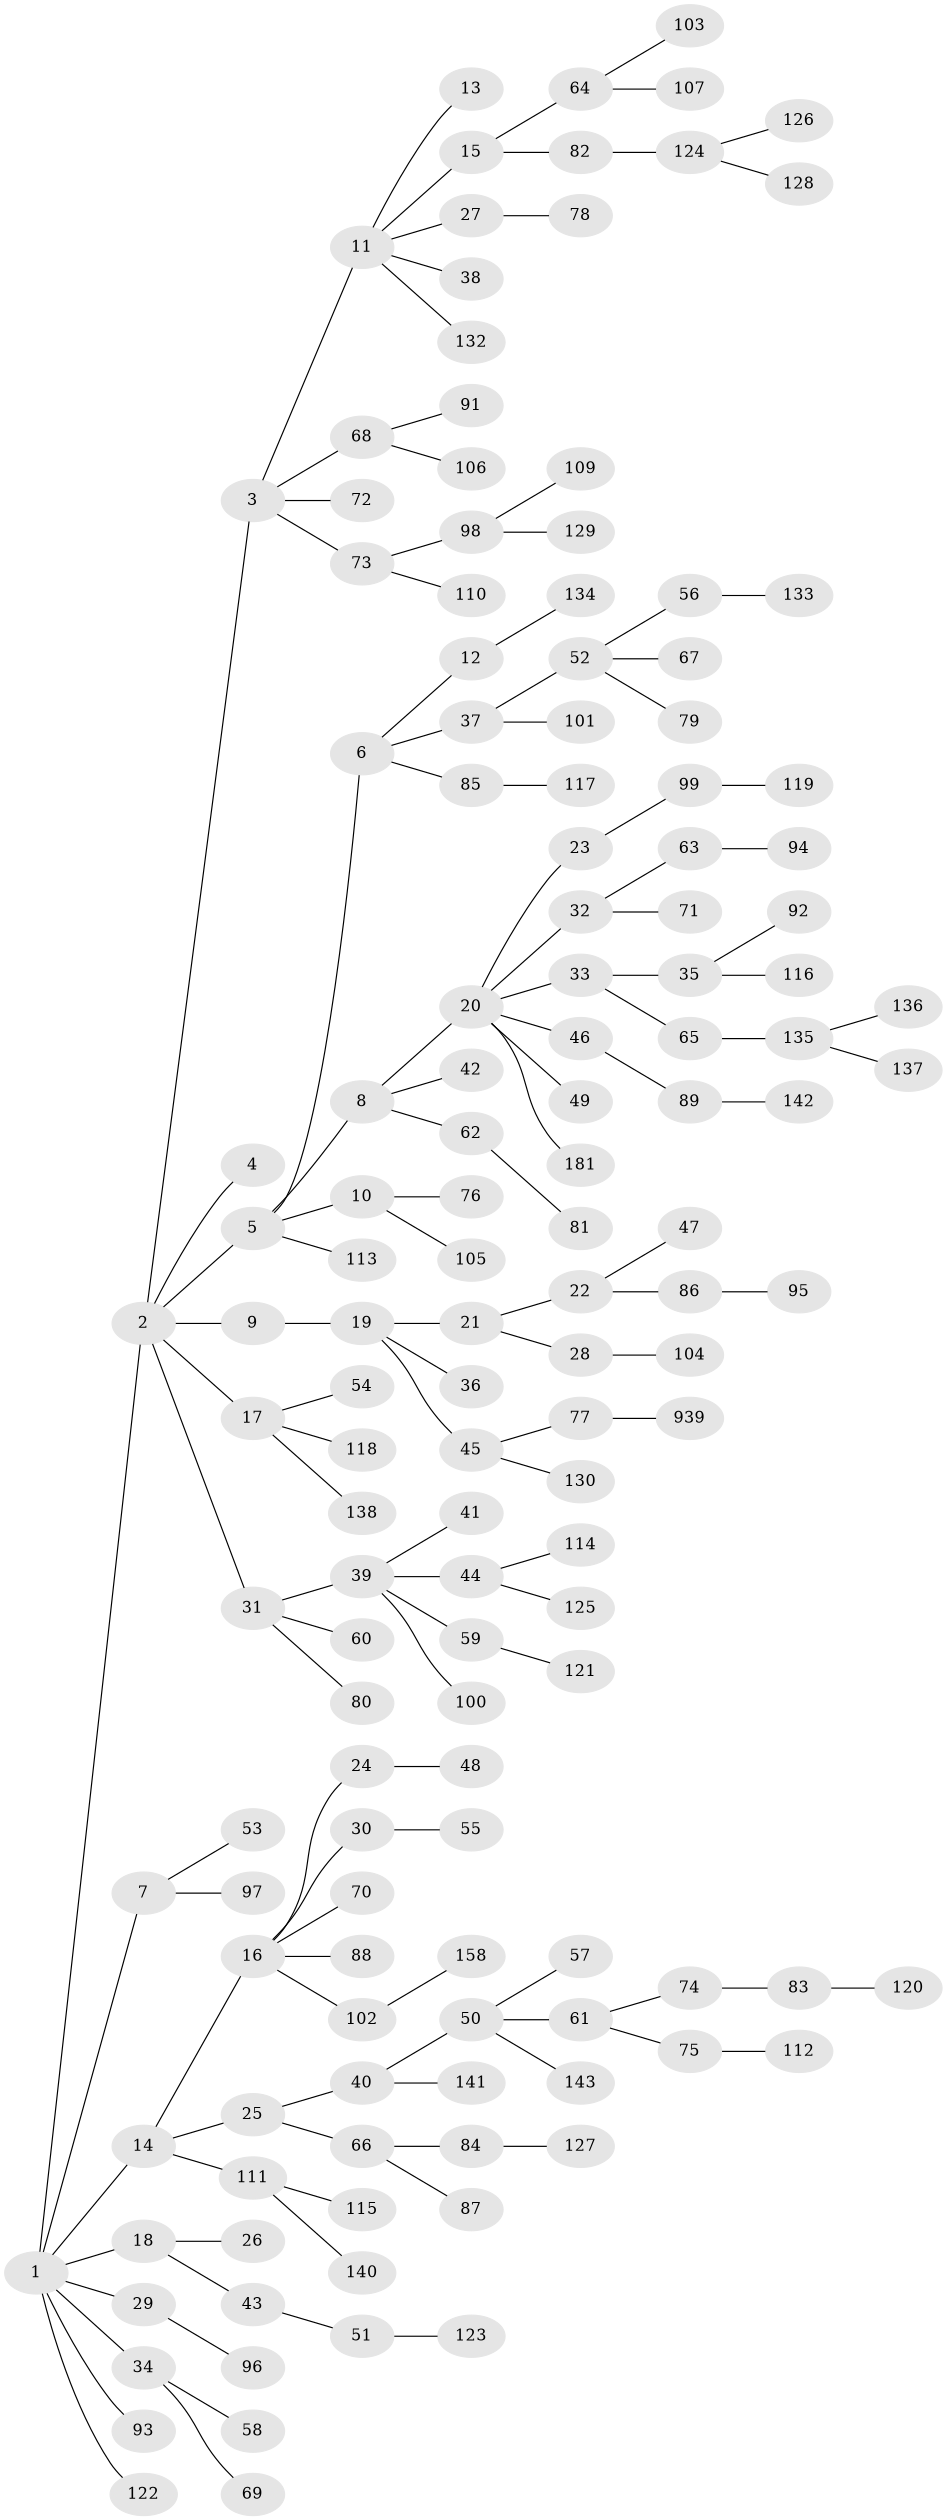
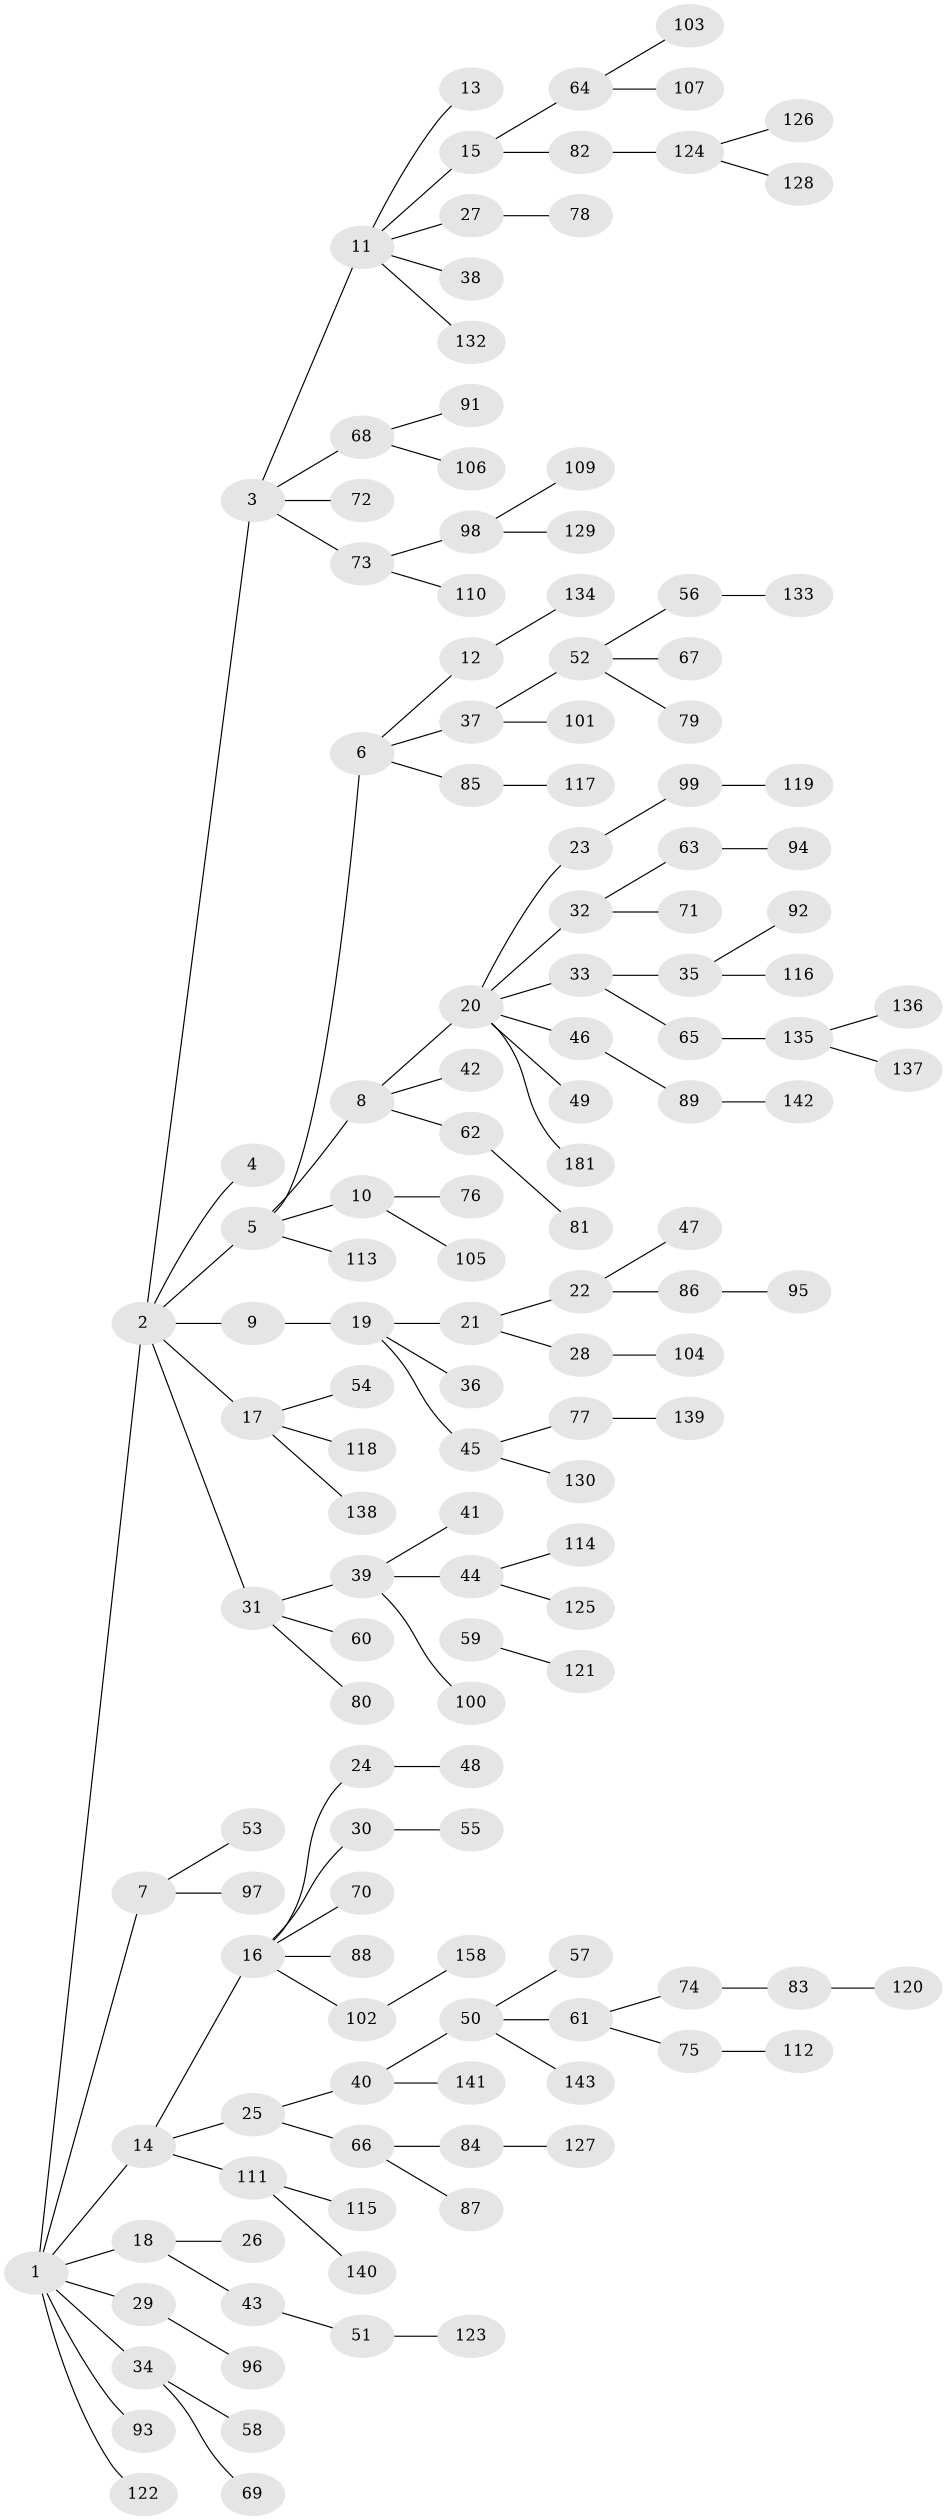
node "939": label "939" -> "139"
edge "39" -- "59": removed
